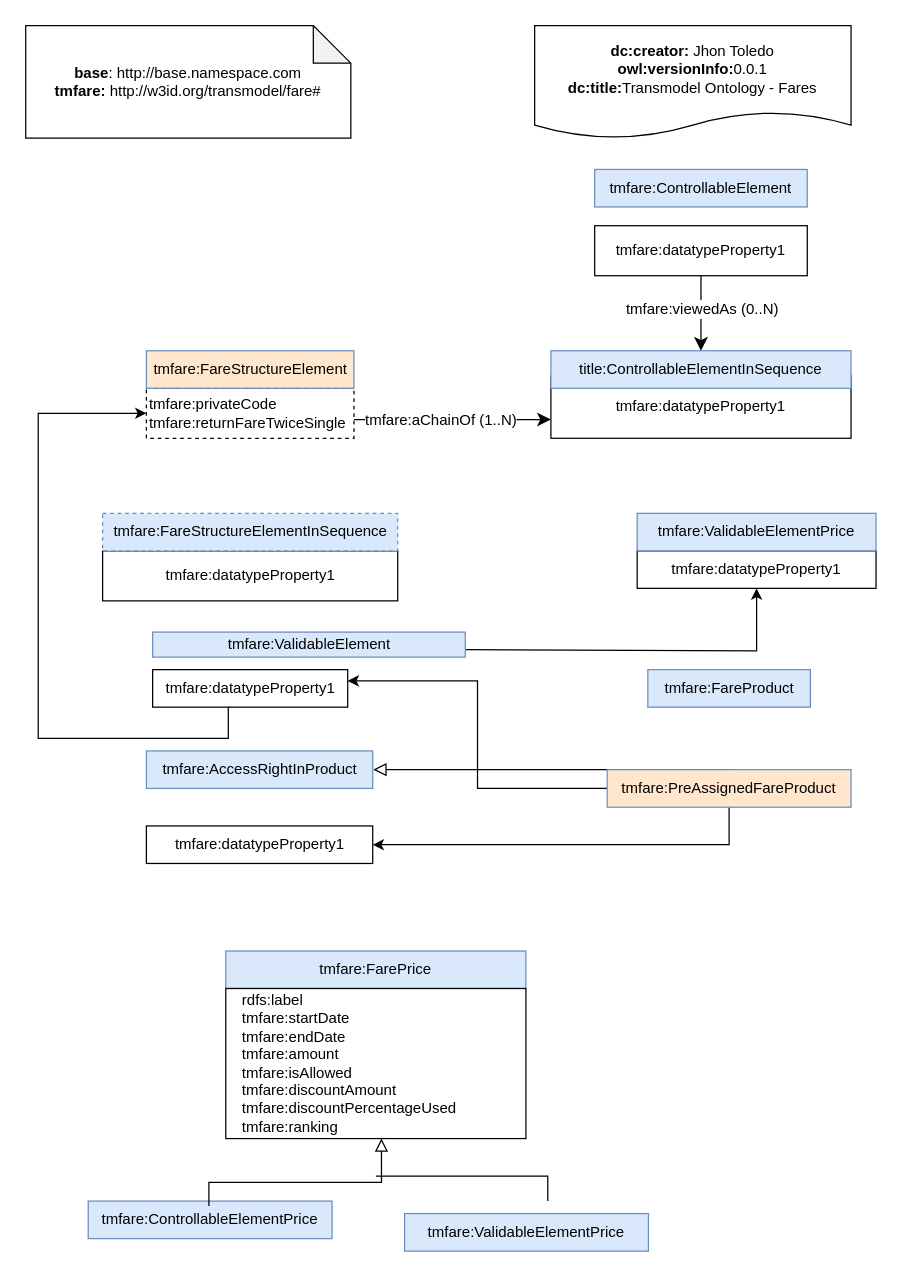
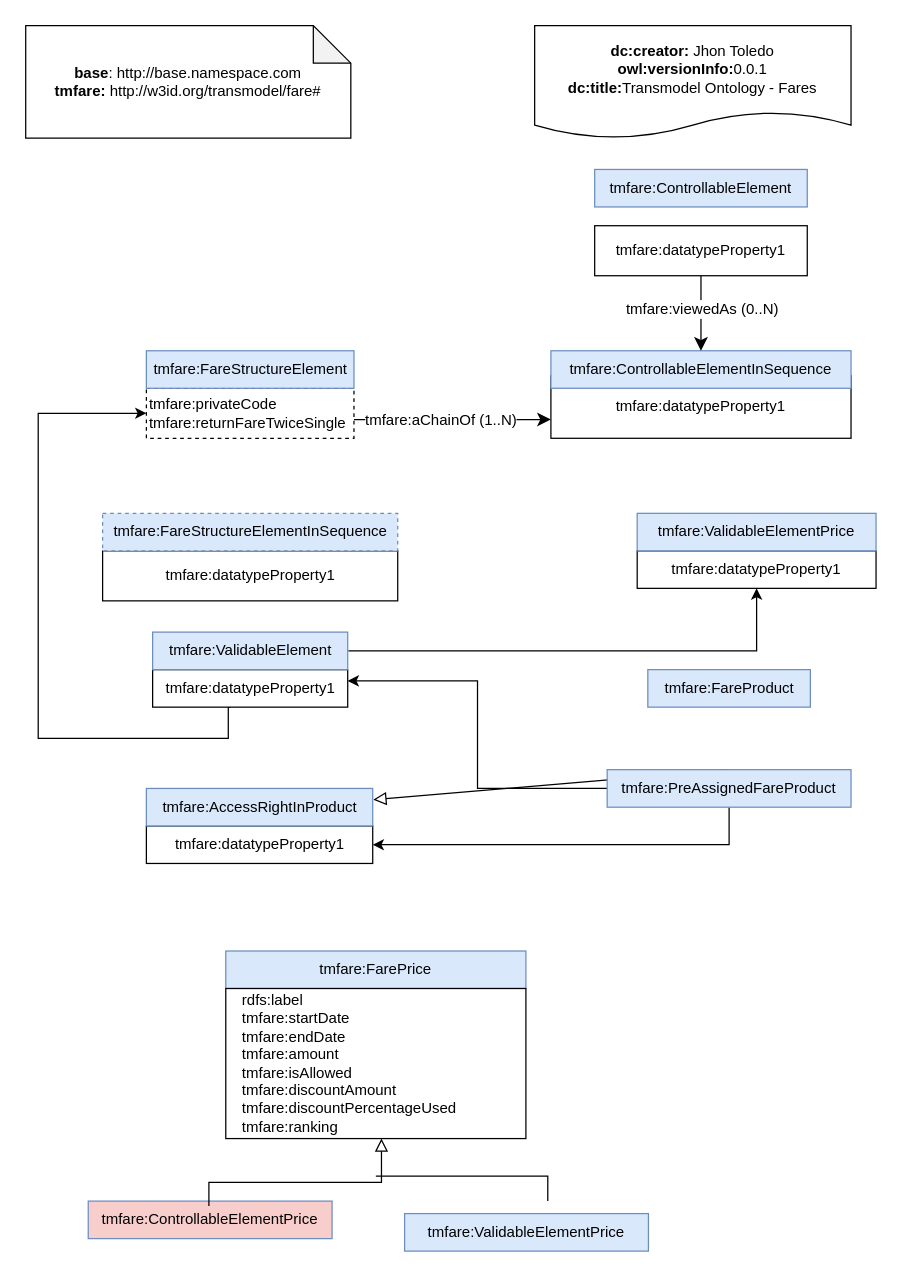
node "tmfare:FareStructureElement": fillcolor #ffe6cc -> #dae8fc
node "title:ControllableElementInSequence": label "title:ControllableElementInSequence" -> "tmfare:ControllableElementInSequence"
node "tmfare:ValidableElement": size 313x25 -> 195x38
node "tmfare:AccessRightInProduct": moved (259, 769) -> (259, 807)
node "tmfare:PreAssignedFareProduct": fillcolor #ffe6cc -> #dae8fc
node "tmfare:ControllableElementPrice": fillcolor #dae8fc -> #f8cecc
